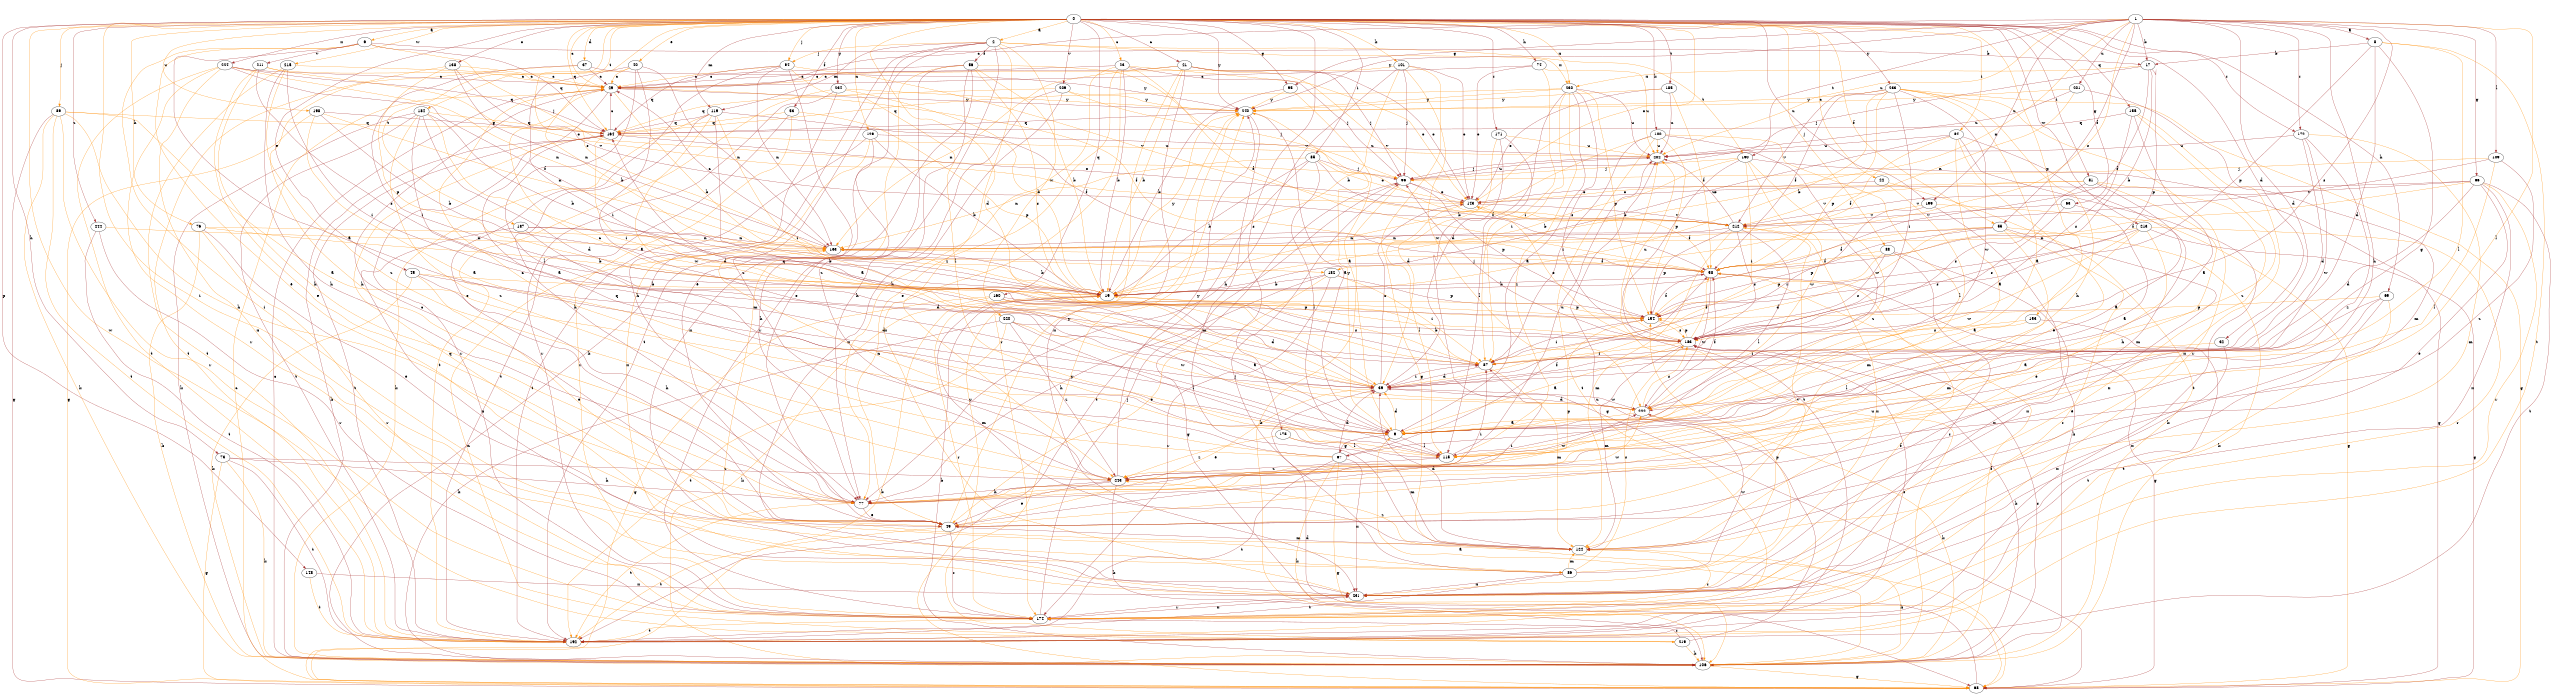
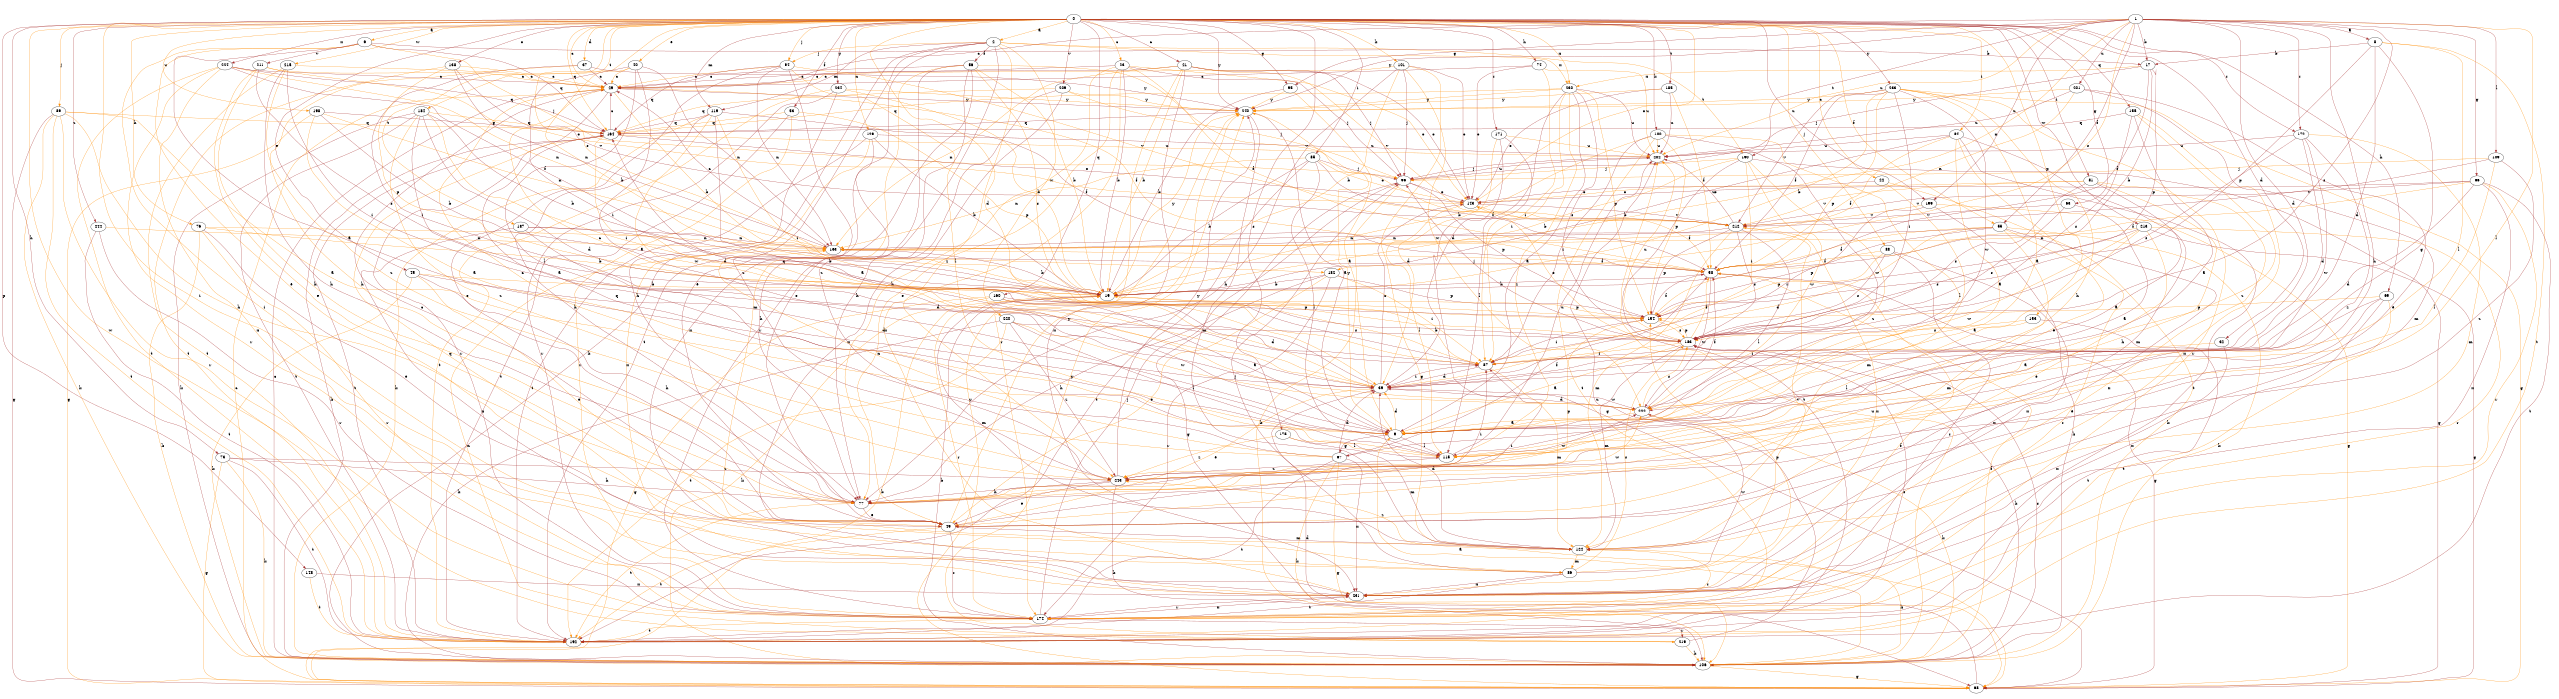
edge "172" -> "183": added, label "s"
edge "66" -> "49": now "201" -> "49"
edge "86" -> "124": reversed
edge "219" -> "174": reversed
